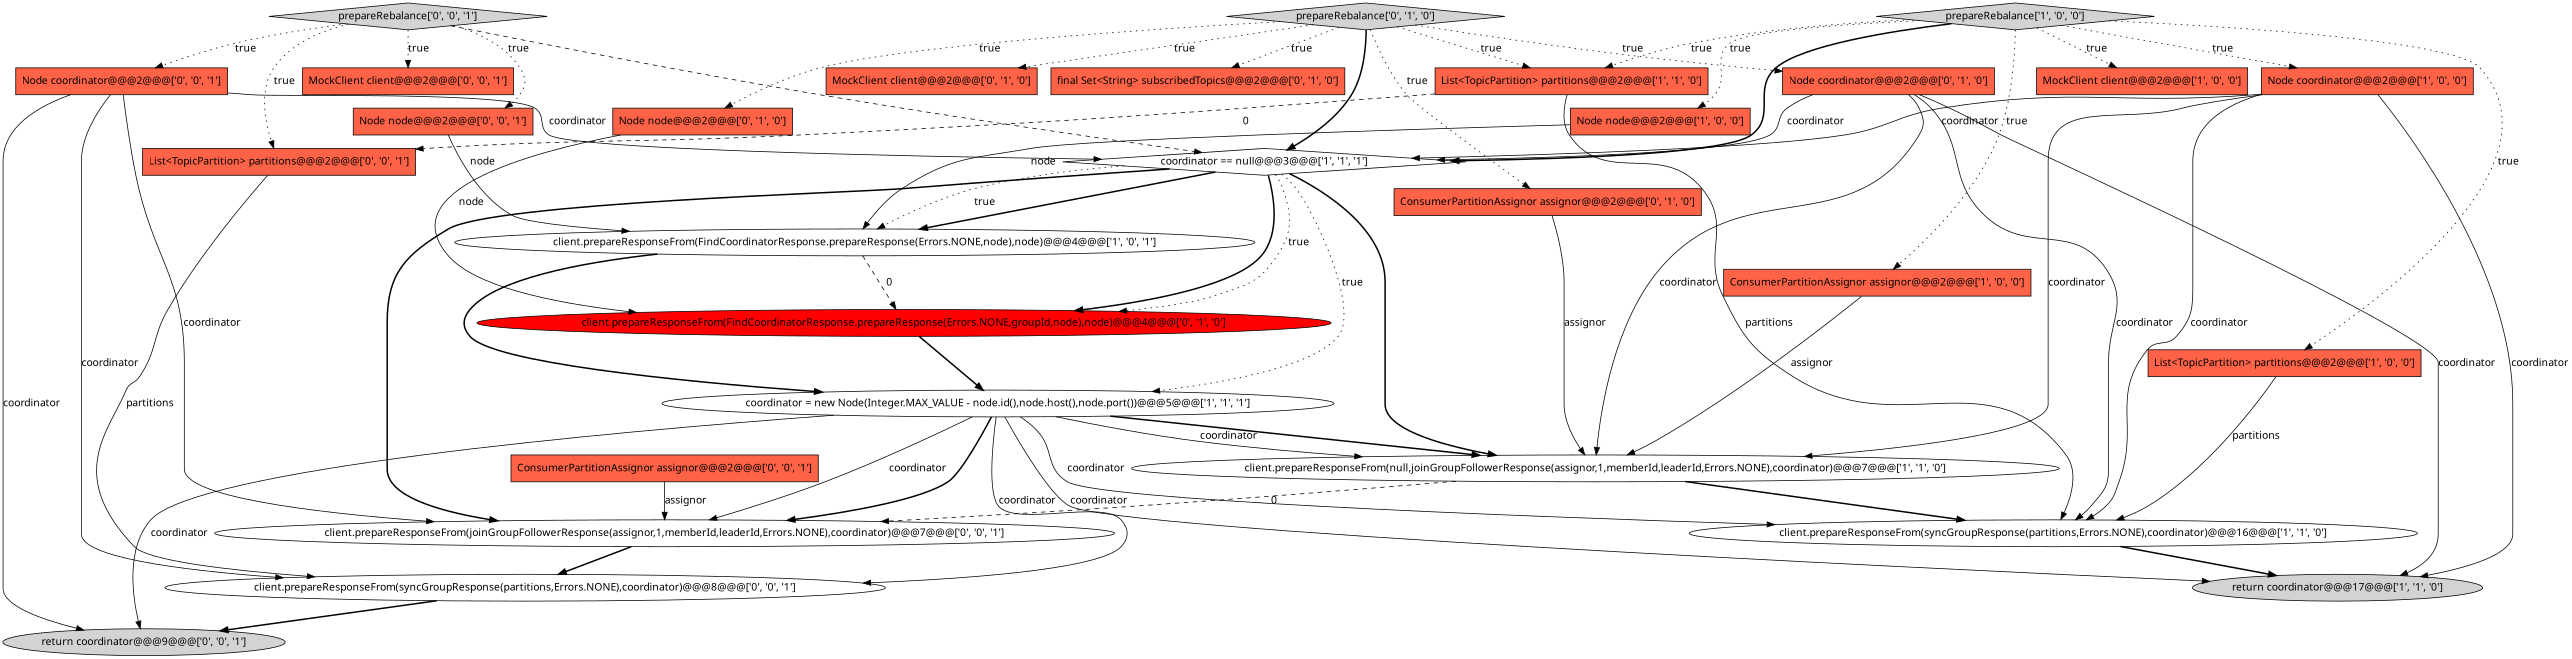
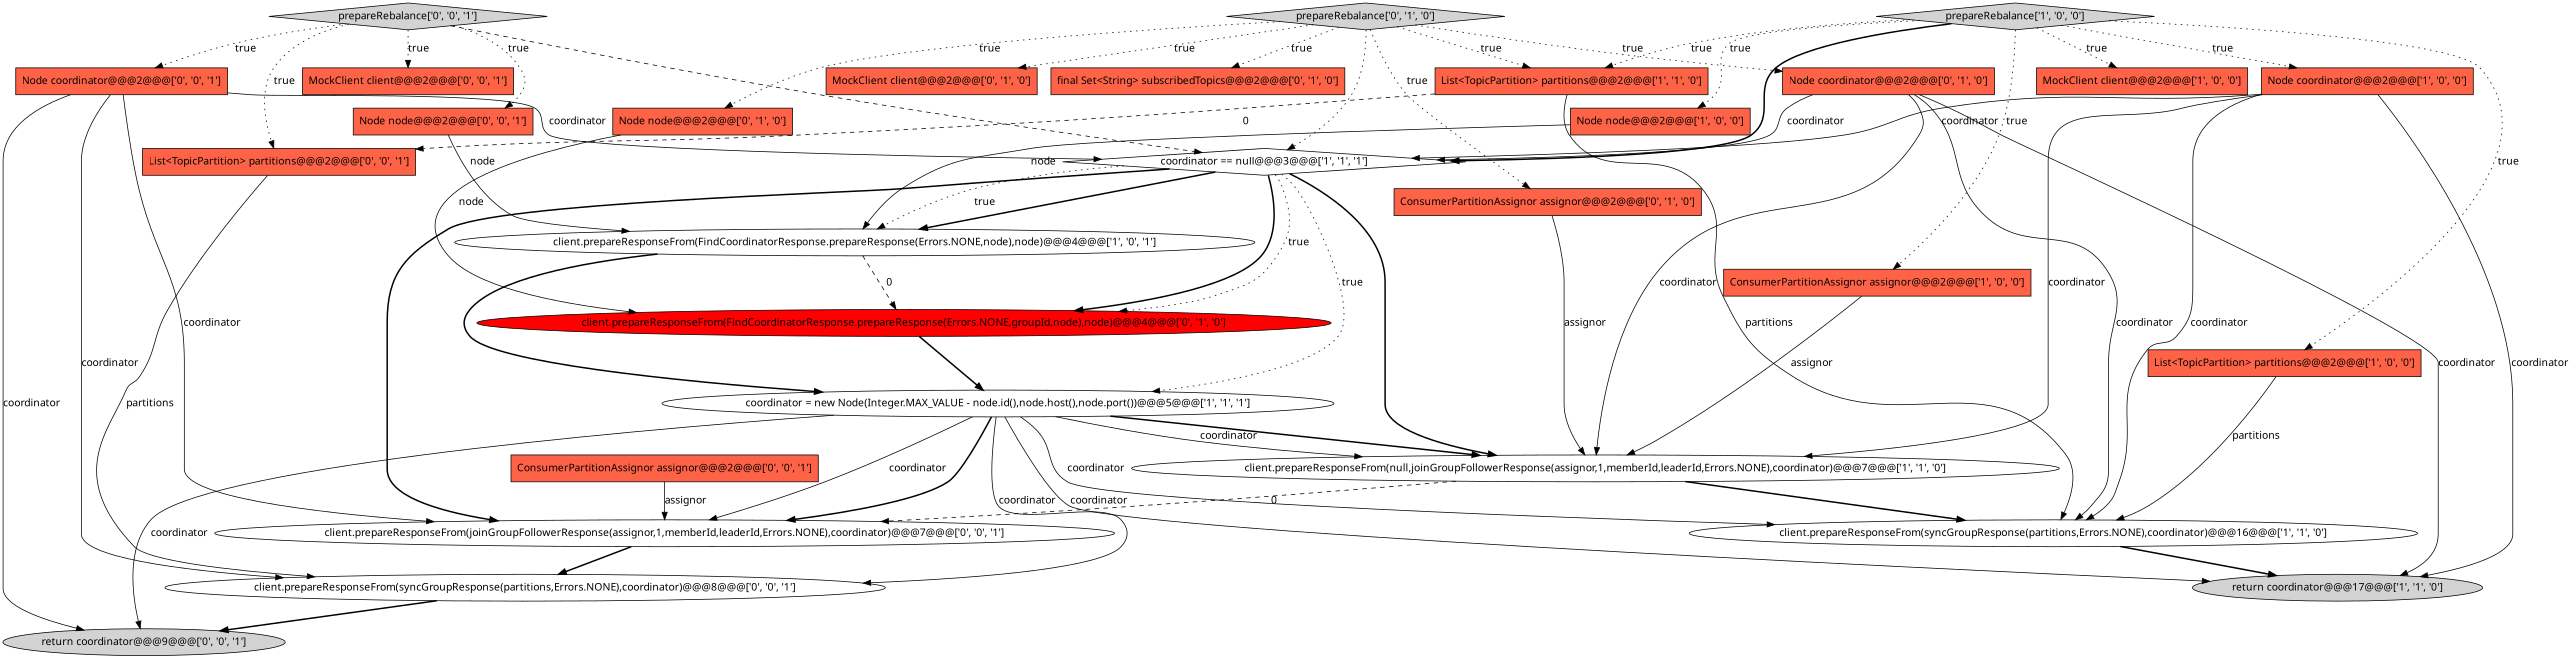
edge "prepareRebalance['0', '1', '0']" -> "coordinator == null@@@3@@@['1', '1', '1']": style bold -> dotted
